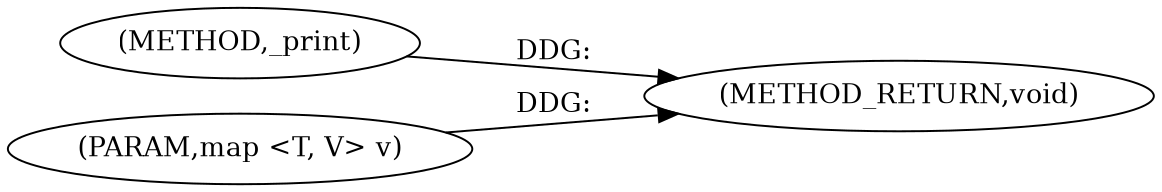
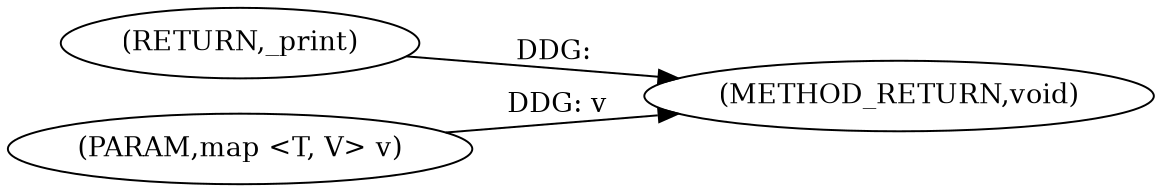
node "(METHOD,_print)": label "(METHOD,_print)" -> "(RETURN,_print)"
edge "(PARAM,map <T, V> v)" -> "(METHOD_RETURN,void)": label "DDG: " -> "DDG: v"
